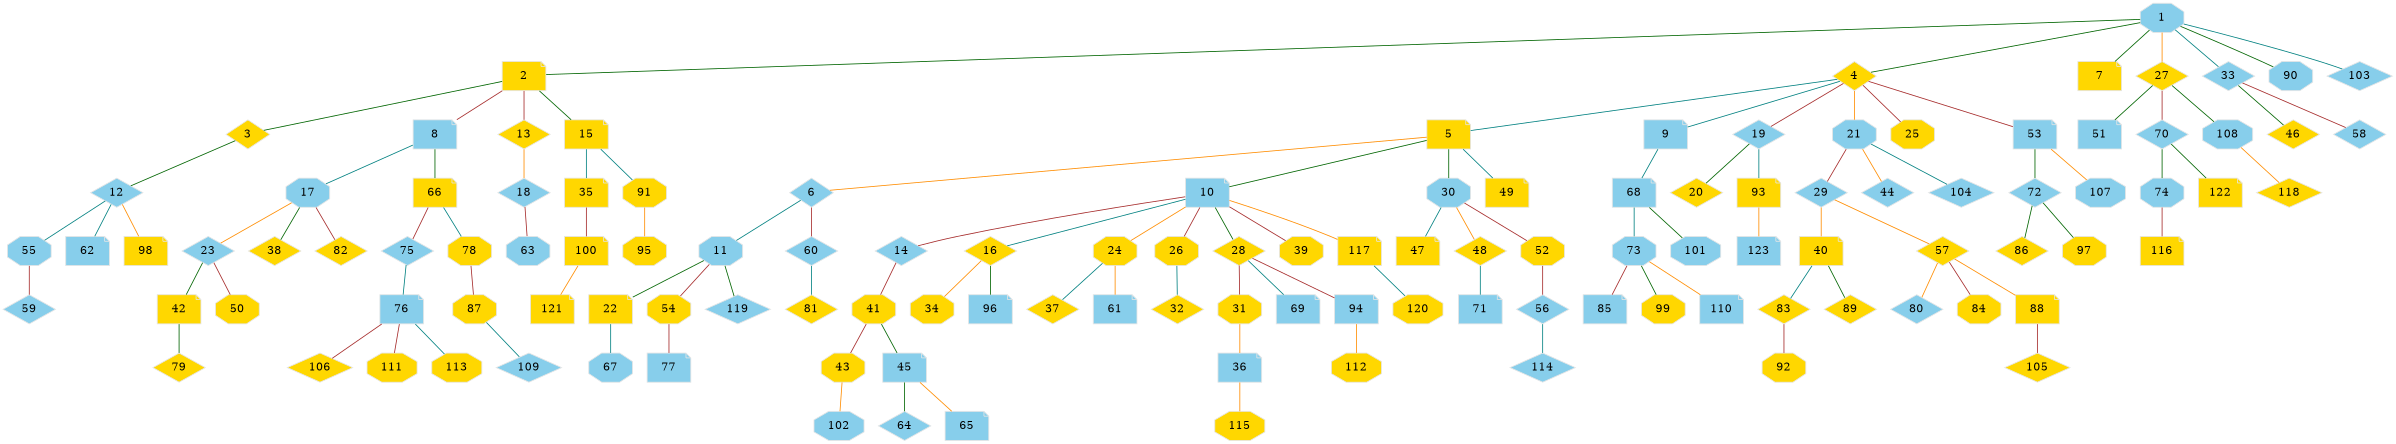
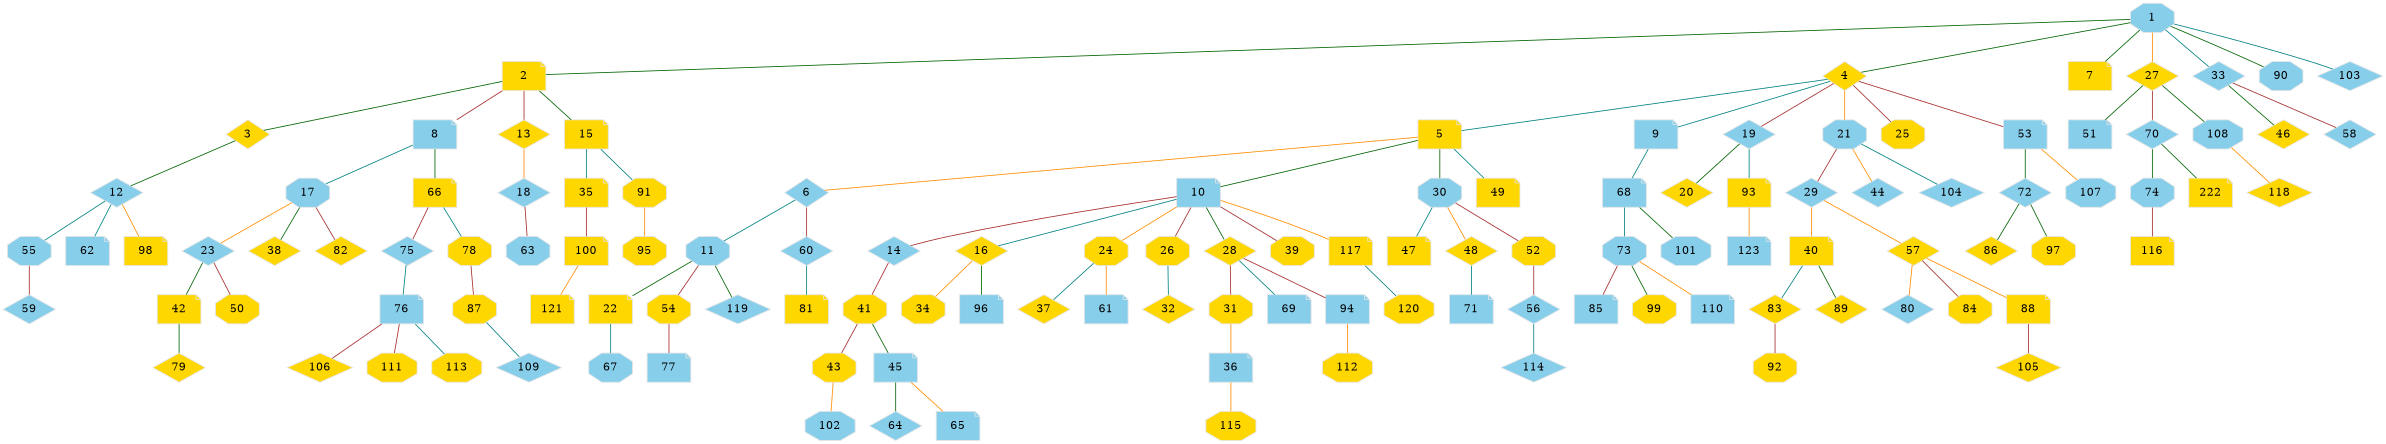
node "122": label "122" -> "222"
node "81": shape diamond -> note
